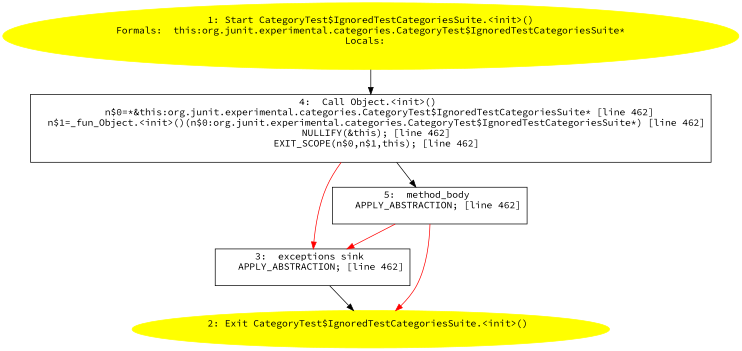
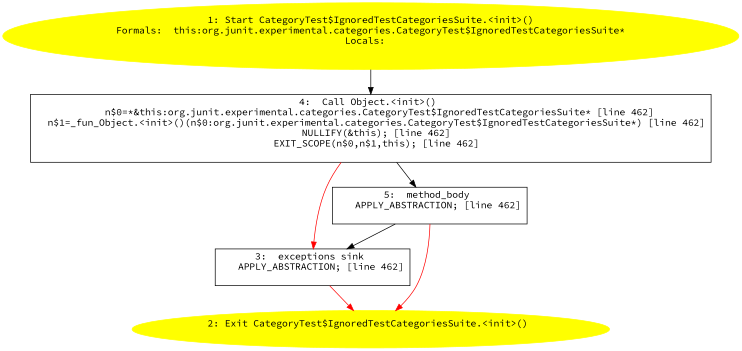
edge "5:  method_body APPLY_ABSTRACTION; [line 462]" -> "3:  exceptions sink APPLY_ABSTRACTION; [line 462]": color red -> black
edge "3:  exceptions sink APPLY_ABSTRACTION; [line 462]" -> "2: Exit CategoryTest$IgnoredTestCategoriesSuite.<init>()": color black -> red
